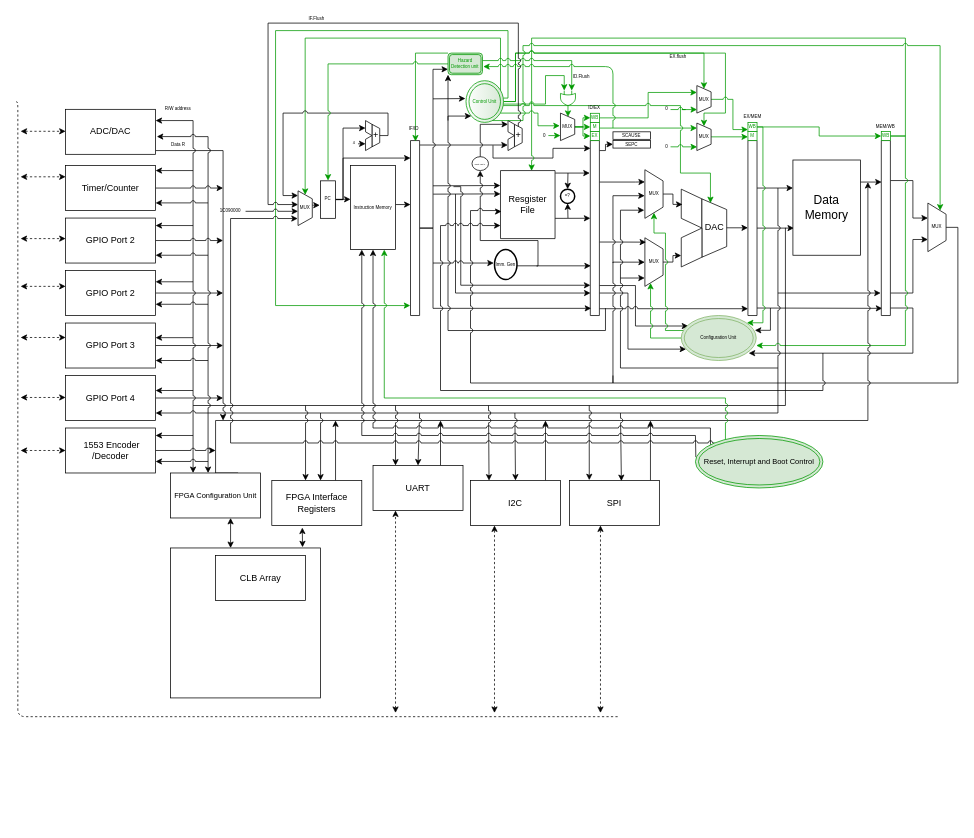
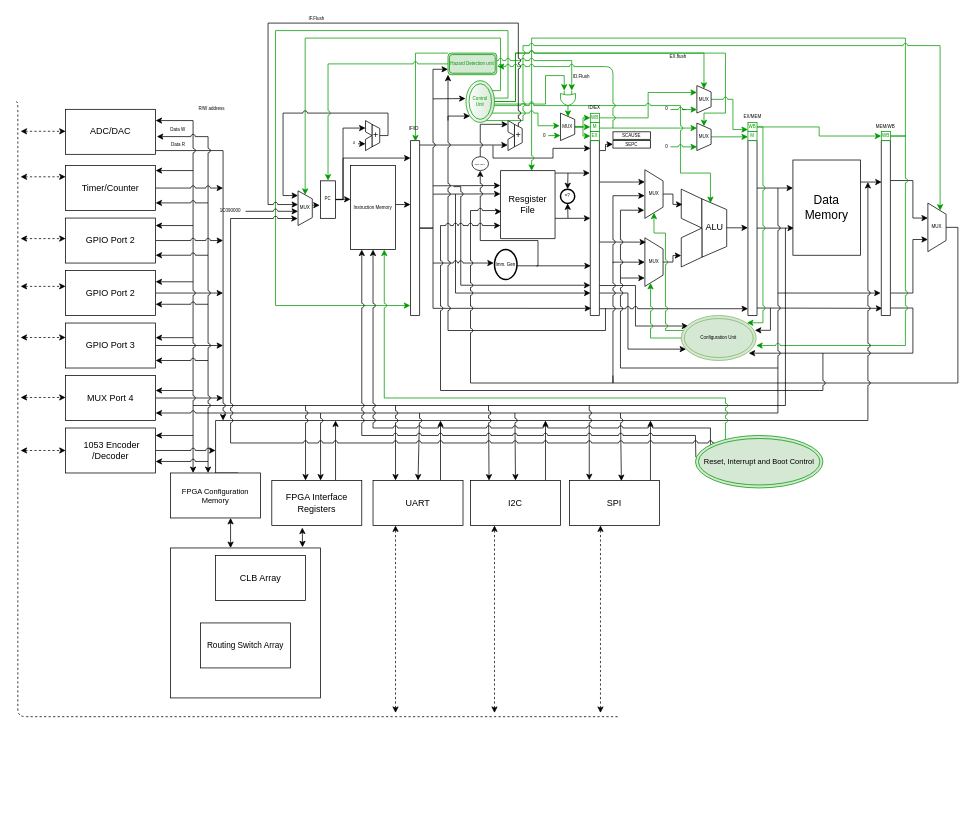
node "Hazard Detection unit": size 35x22 -> 49x22
node "Control Unit": size 38x42 -> 29x42
node "R/W address": moved (178, 109) -> (212, 109)
node "Data W": added
node "DAC": label "DAC" -> "ALU"
node "GPIO Port 4": label "GPIO Port 4" -> "MUX Port 4"
node "1553 Encoder /Decoder": label "1553 Encoder /Decoder" -> "1053 Encoder /Decoder"
node "UART": moved (418, 488) -> (418, 503)
node "FPGA Configuration Unit": label "FPGA Configuration Unit" -> "FPGA Configuration Memory"
node "Routing Switch Array": added
